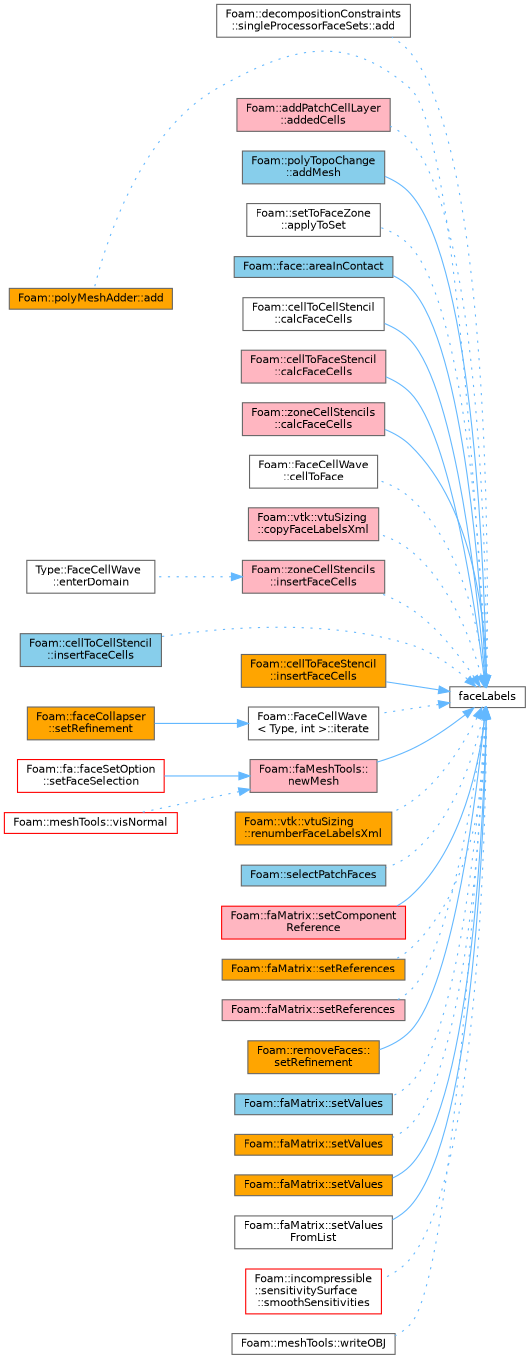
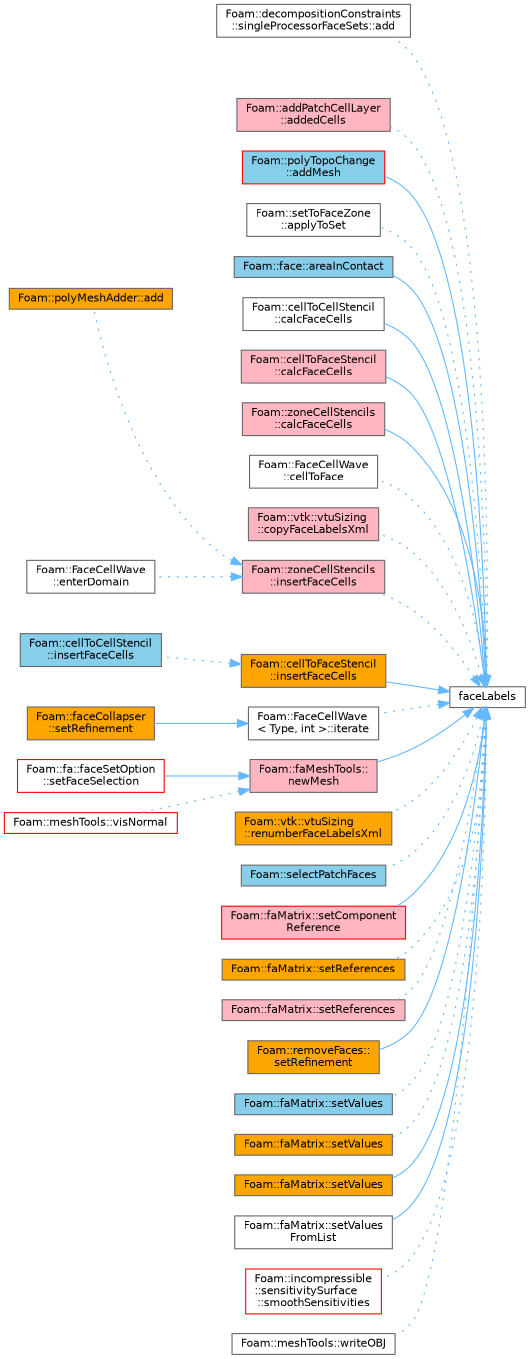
edge "Foam::polyMeshAdder::add" -> "faceLabels": now "Foam::polyMeshAdder::add" -> "Foam::zoneCellStencils ::insertFaceCells"
node "Foam::polyTopoChange ::addMesh": color grey40 -> red
node "Type::FaceCellWave ::enterDomain": label "Type::FaceCellWave ::enterDomain" -> "Foam::FaceCellWave ::enterDomain"
edge "Foam::cellToCellStencil ::insertFaceCells" -> "faceLabels": now "Foam::cellToCellStencil ::insertFaceCells" -> "Foam::cellToFaceStencil ::insertFaceCells"
